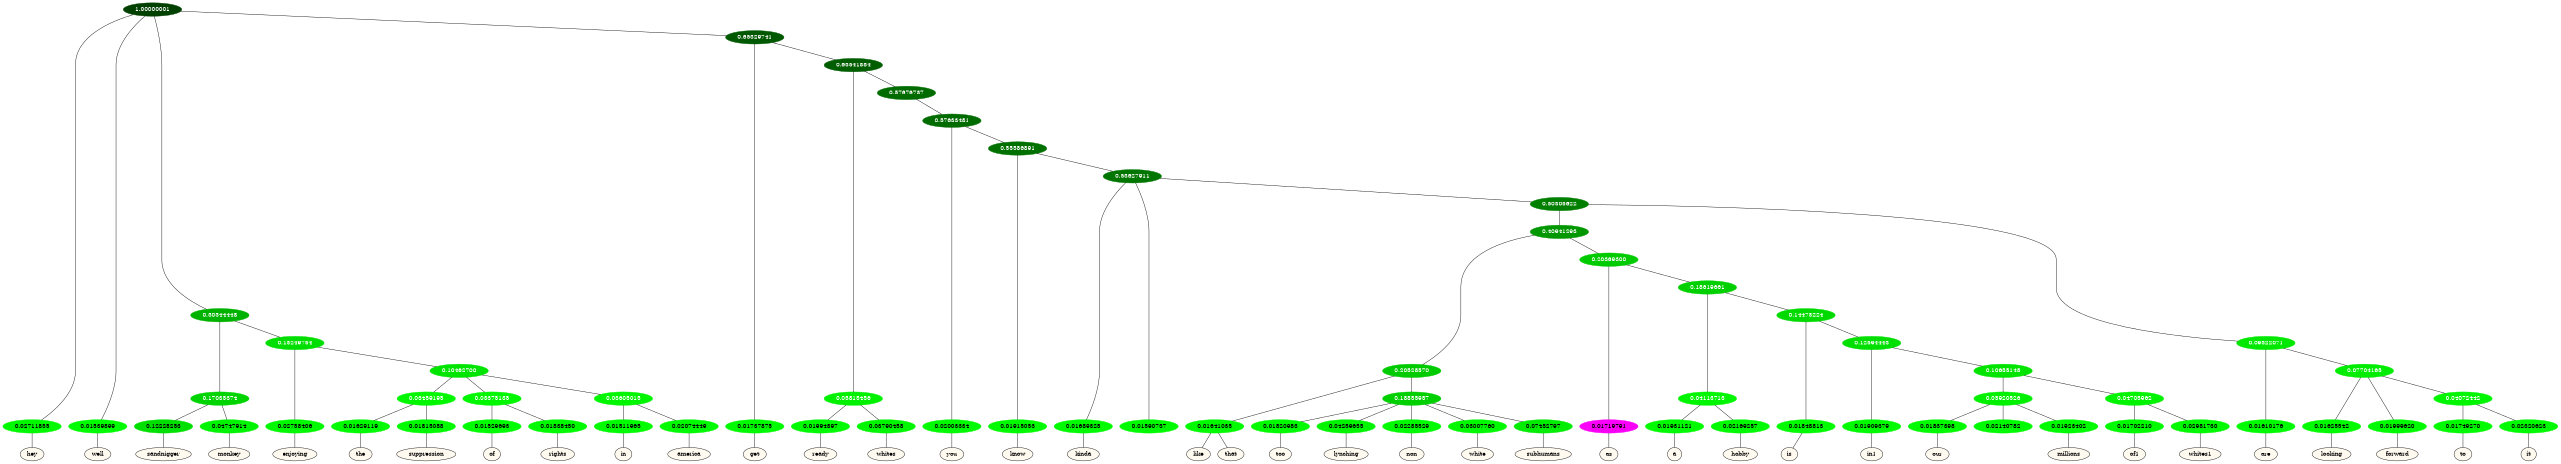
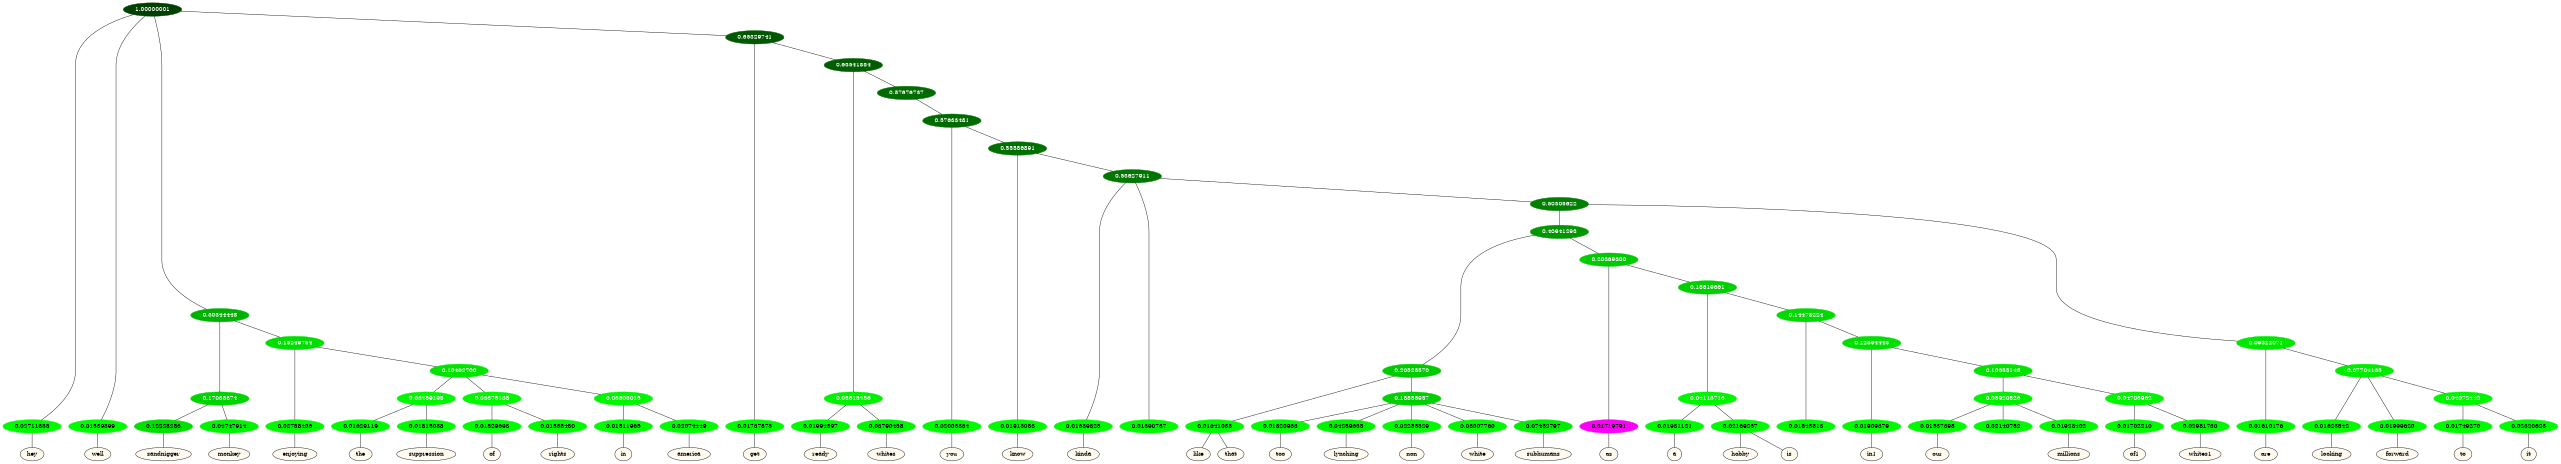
edge "0.01848813" -- "is": now "0.02169257" -- "is"
